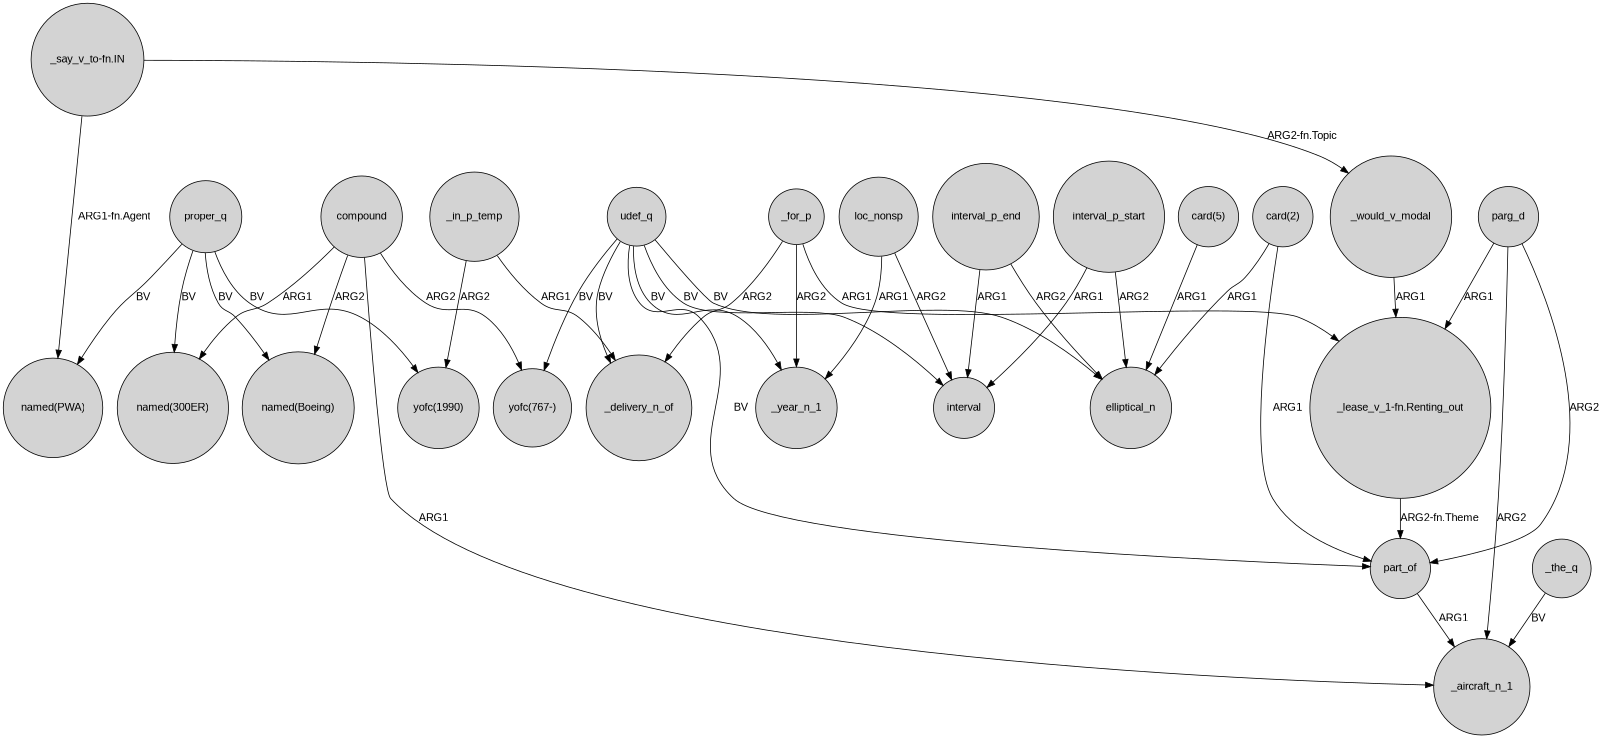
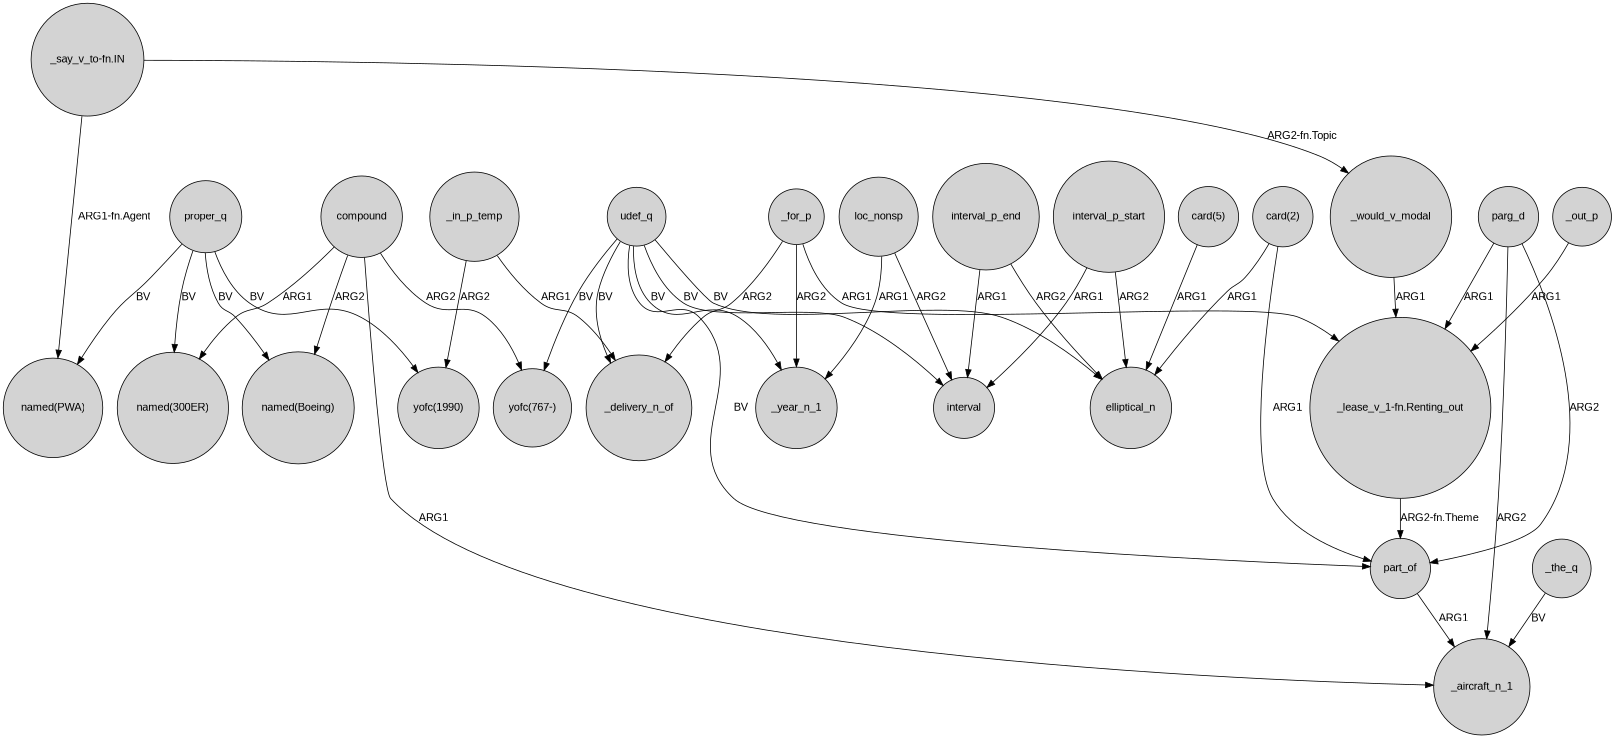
node "_out_p": added
